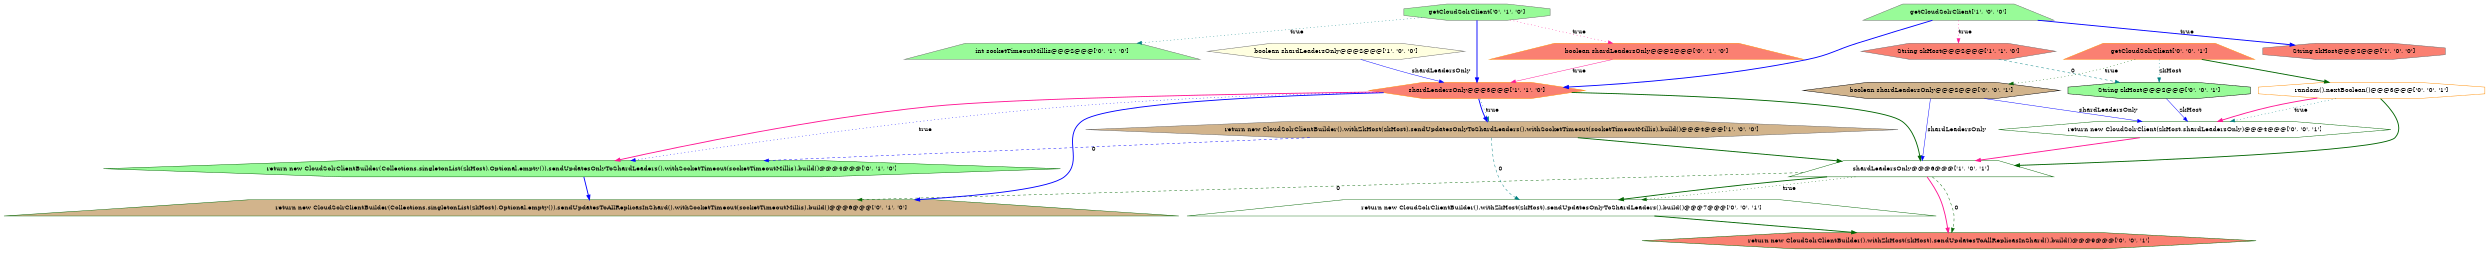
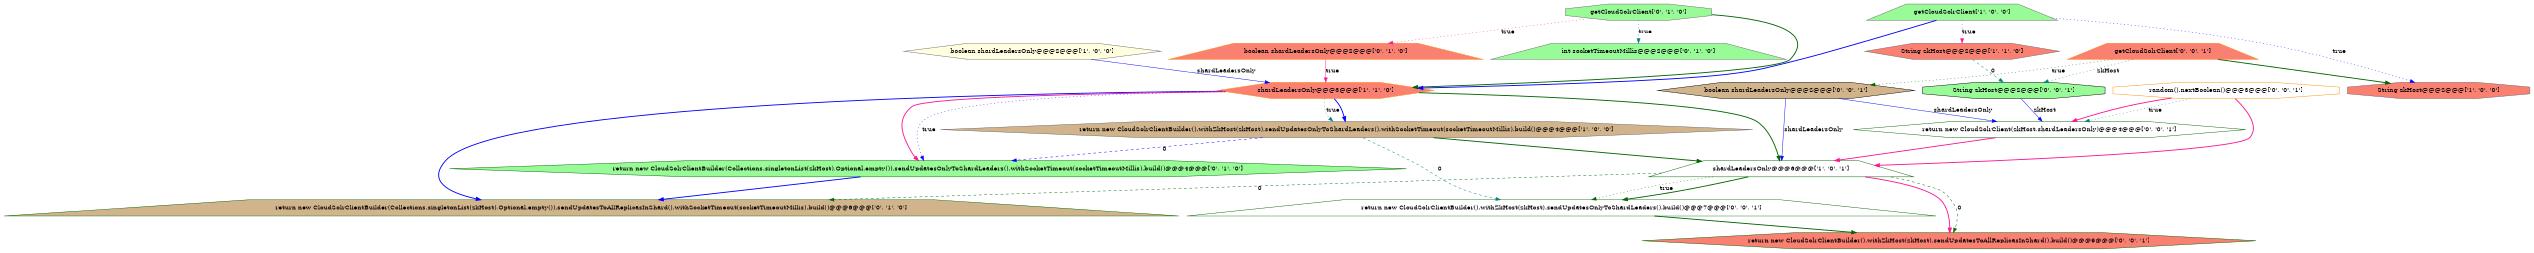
edge "getCloudSolrClient['1', '0', '0']" -> "String zkHost@@@2@@@['1', '0', '0']": style bold -> dotted
edge "getCloudSolrClient['0', '1', '0']" -> "shardLeadersOnly@@@3@@@['1', '1', '0']": color blue -> darkgreen
edge "getCloudSolrClient['0', '0', '1']" -> "random().nextBoolean()@@@3@@@['0', '0', '1']": now "getCloudSolrClient['0', '0', '1']" -> "String zkHost@@@2@@@['1', '0', '0']"
edge "random().nextBoolean()@@@3@@@['0', '0', '1']" -> "shardLeadersOnly@@@6@@@['1', '0', '1']": color darkgreen -> deeppink
